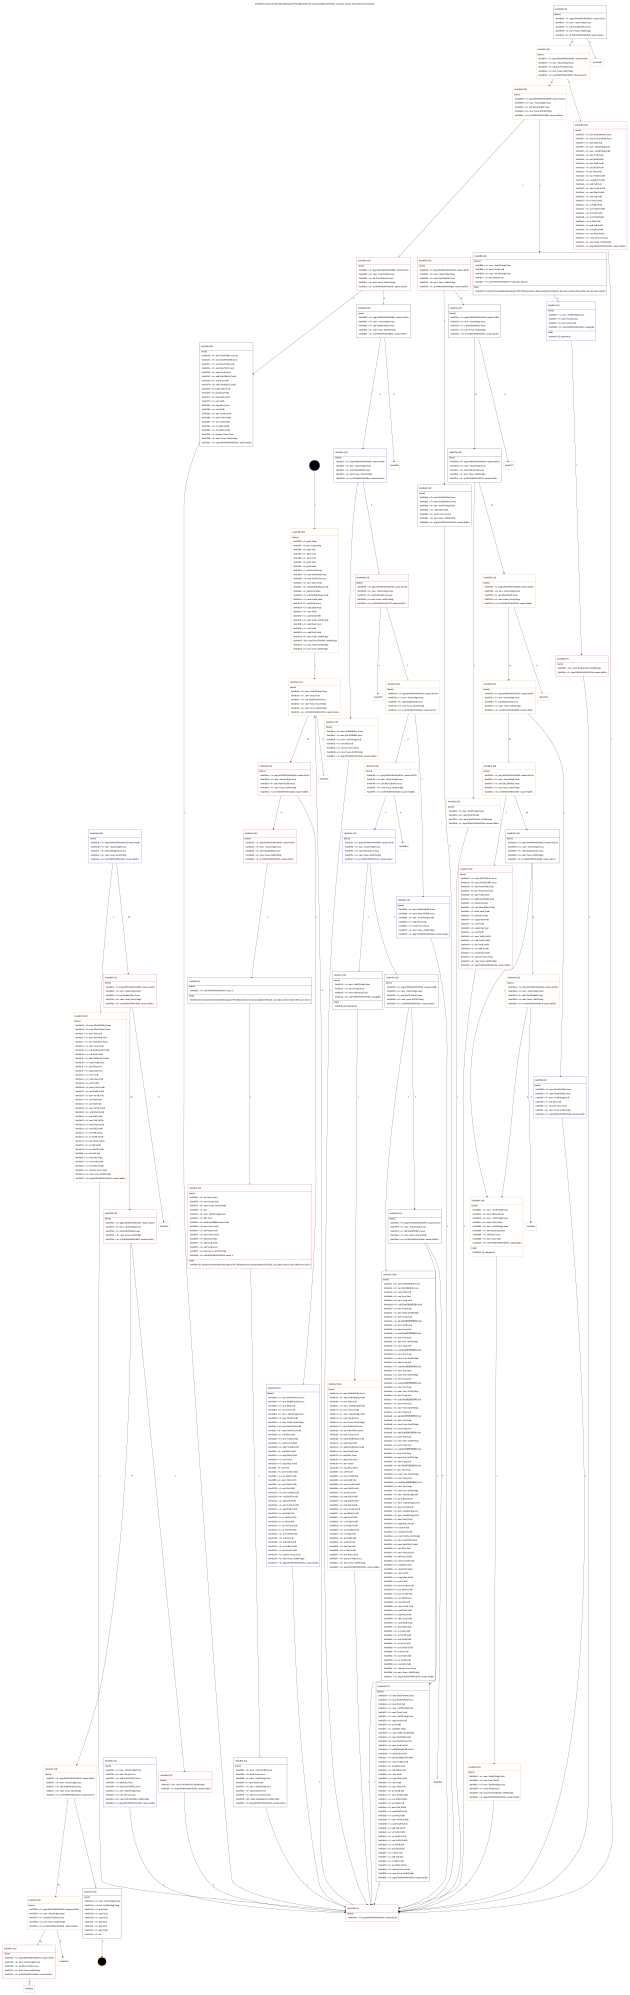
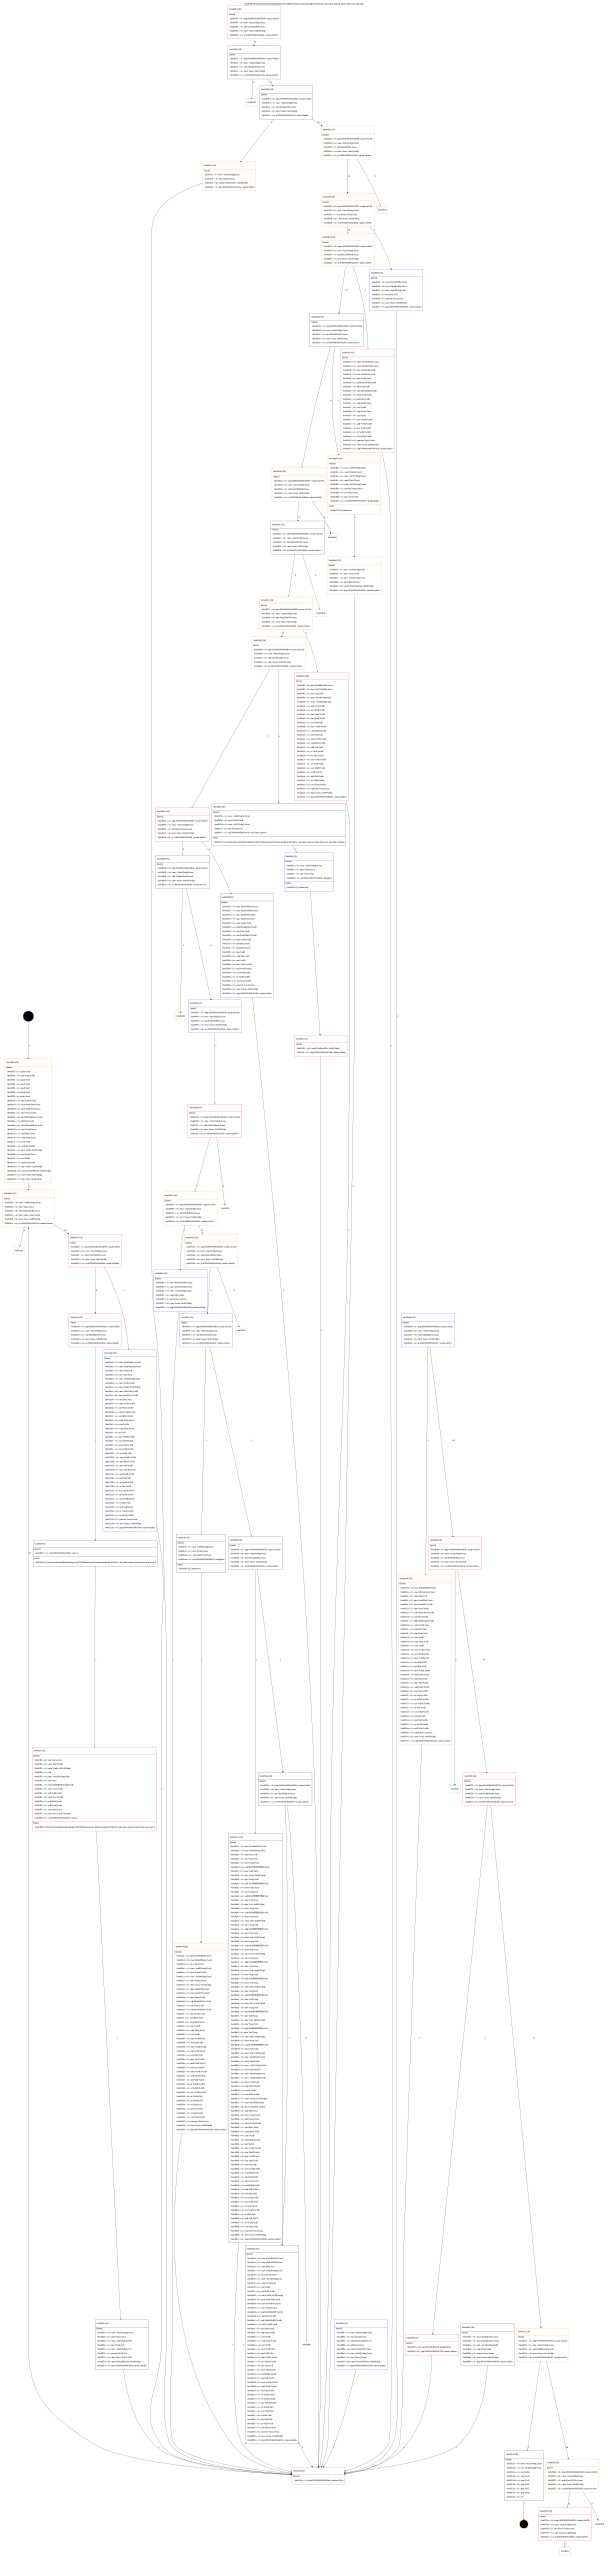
edge "0x401780 [28]" -> "0x401da0 [30]": removed, label "1"
node "0x401bca [30]": removed
edge "0x401844 [28]" -> "0x401dbe [39]": now "0x401844 [28]" -> "0x401860 [28]"
